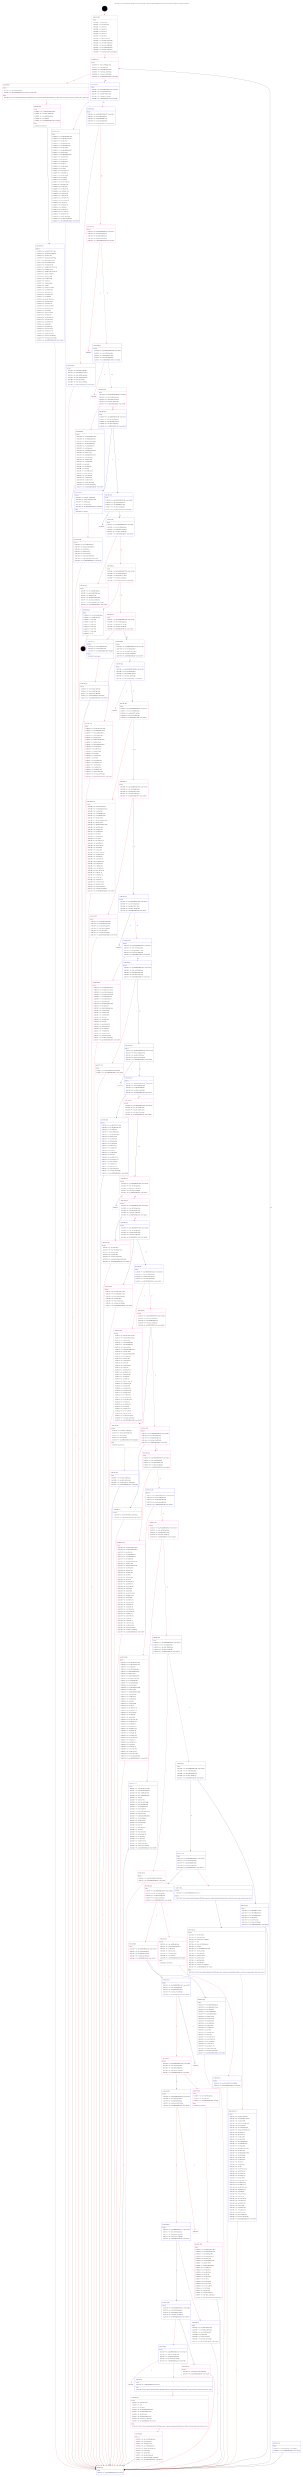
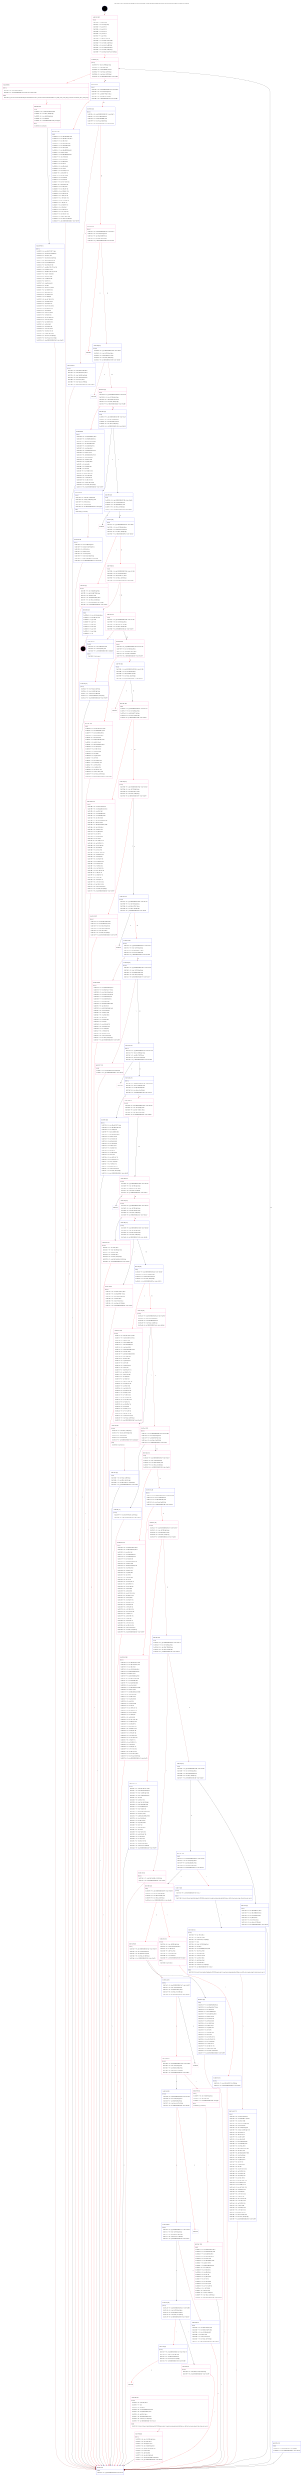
node "0x401f2b [5]": removed
